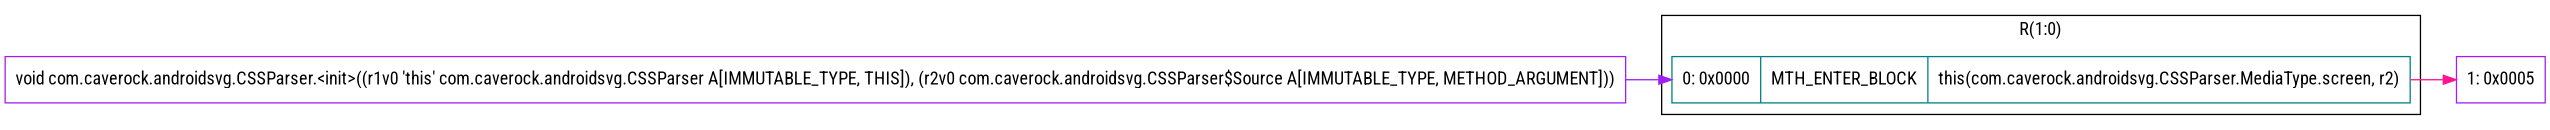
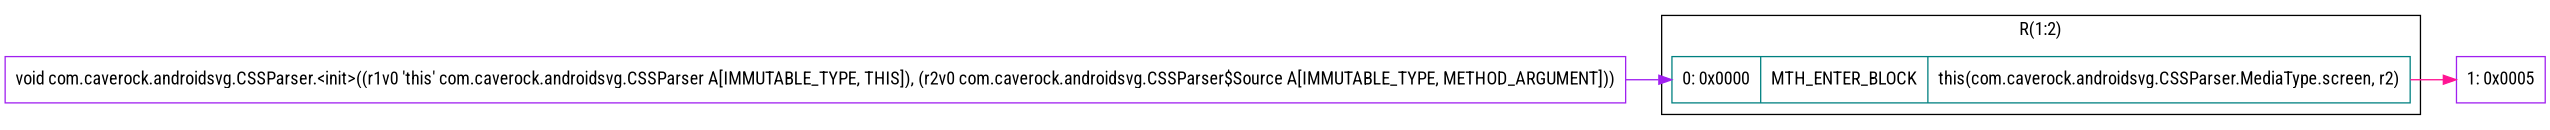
cluster "R(1:0)": label "R(1:0)" -> "R(1:2)"
